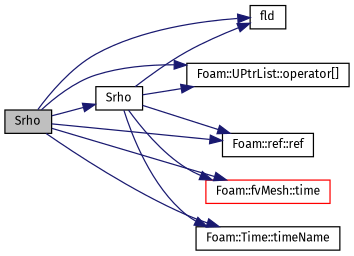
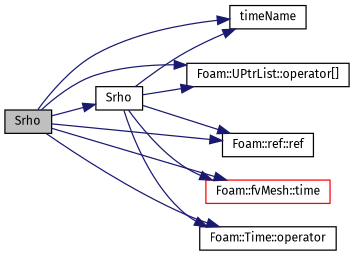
node "fld": label "fld" -> "timeName"
node "Foam::Time::timeName": label "Foam::Time::timeName" -> "Foam::Time::operator"
